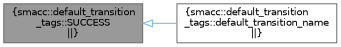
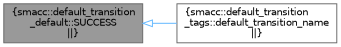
node "{smacc::default_transition _tags::SUCCESS ||}": label "{smacc::default_transition _tags::SUCCESS ||}" -> "{smacc::default_transition _default::SUCCESS ||}"
